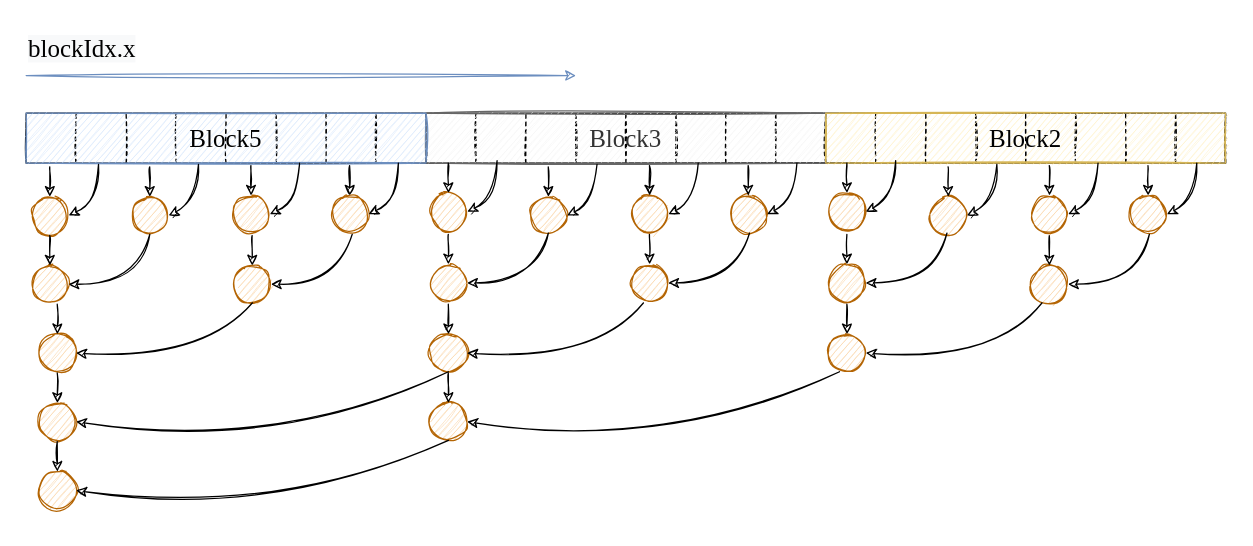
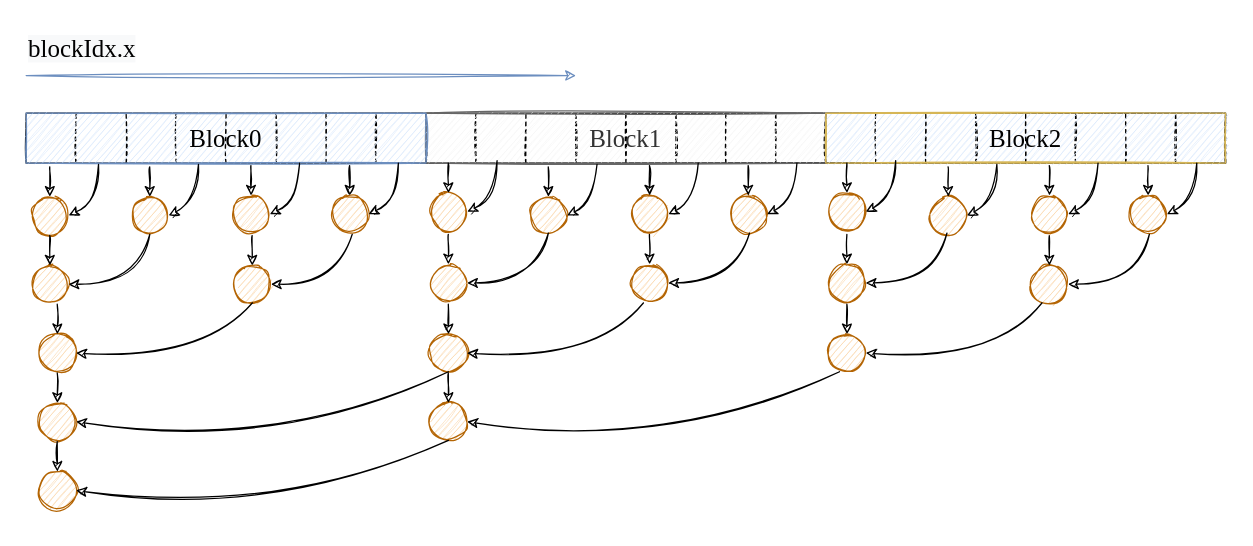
node "Block5": label "Block5" -> "Block0"
node "Block3": label "Block3" -> "Block1"
node "Block2": fillcolor #fff2cc -> #dae8fc
